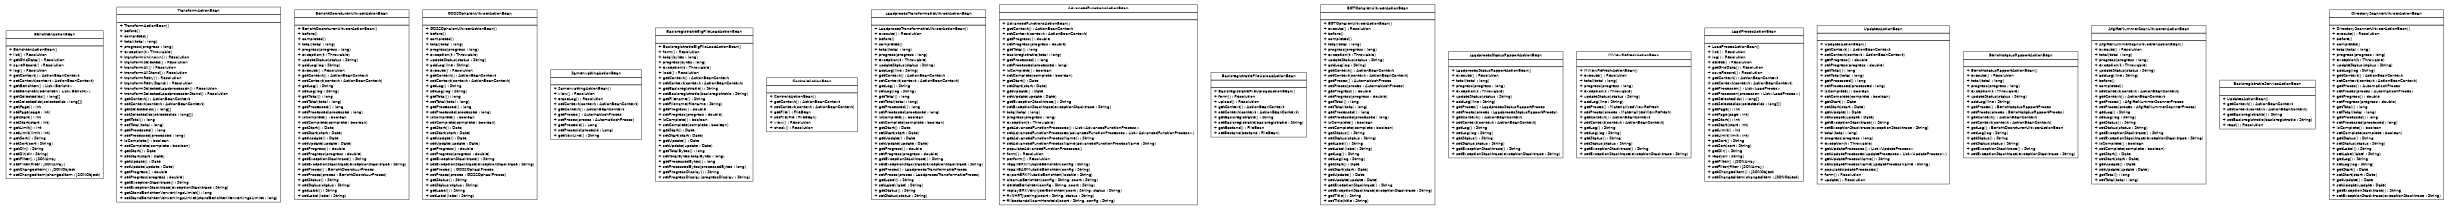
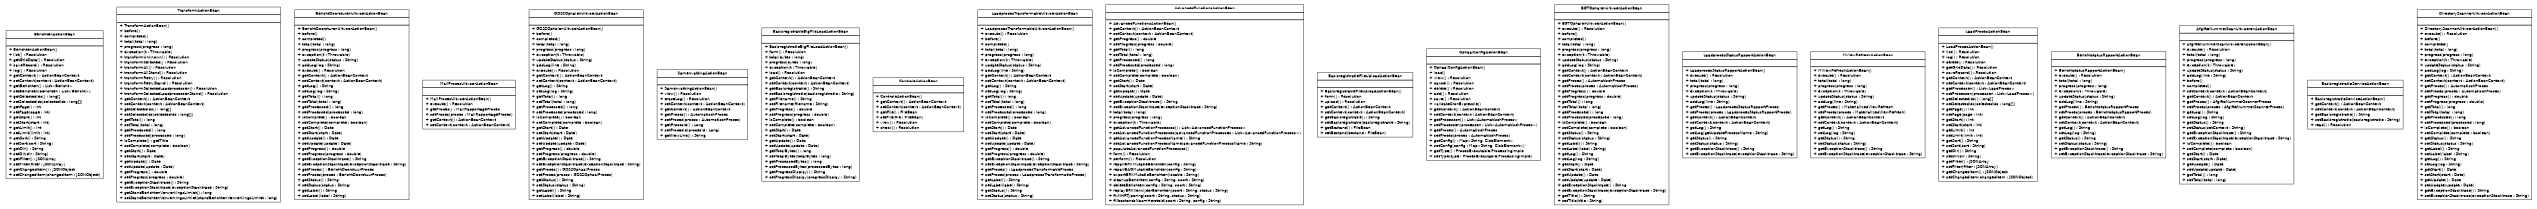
node "AdvancedFunctionsActionBean": text "+ basisregistratie(total : long)" -> "+ setTotal(total : long)"
node "BasisregistratieServiceActionBean": text "+ UpdatesActionBean()" -> "+ BasisregistratieServiceActionBean()"
node "MailProcesUitvoerActionBean": added
node "OphaalConfigActionBean": added
node "UpdatesActionBean": removed
node "BerichtstatusRapportActionBean": text "+ getLog() : BerichtDoorsturenUitvoerActionBean" -> "+ getLog() : String"
node "AfgifteNummerScanUitvoerenActionBean": text "+ setStatus(status : String)" -> "+ setStatus(setContext : String)"
node "LaadprocesStatusRapportActionBean": text "+ setLog(log : String)" -> "+ setLog(getUpdateProcessName : String)"
node "TransformActionBean": text "+ isComplete() : boolean" -> "+ isComplete() : getTitle"
node "LaadProcesActionBean": text "+ read(dir : String)" -> "+ setDir(dir : String)"
